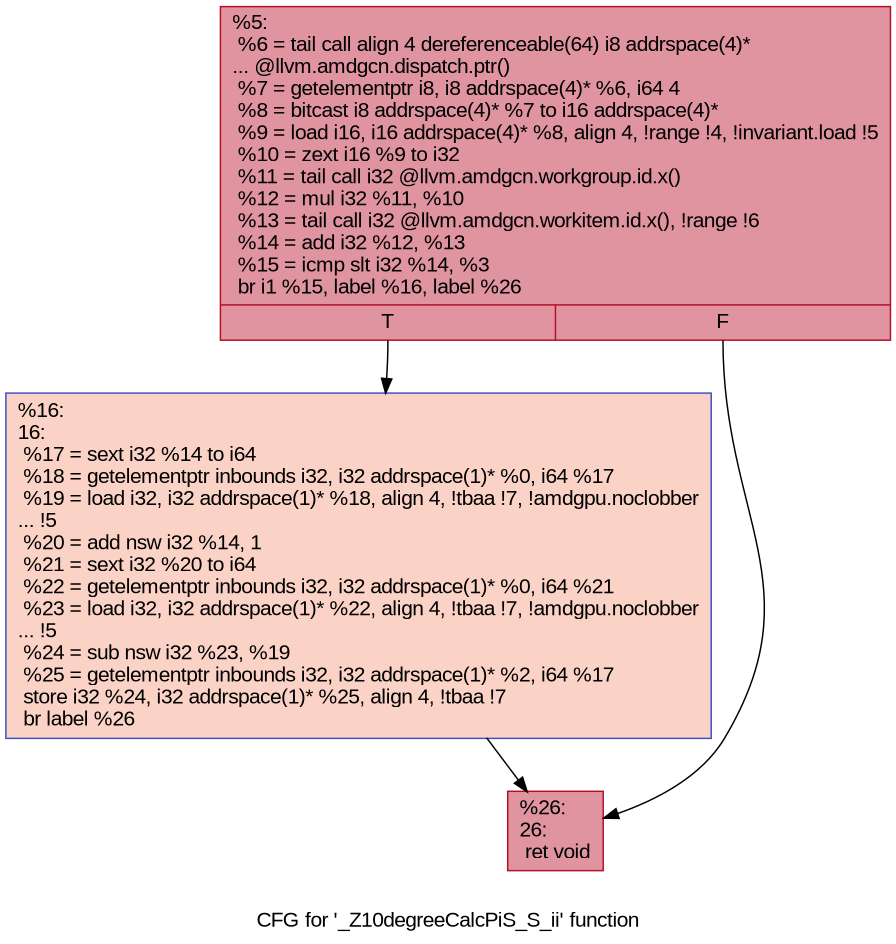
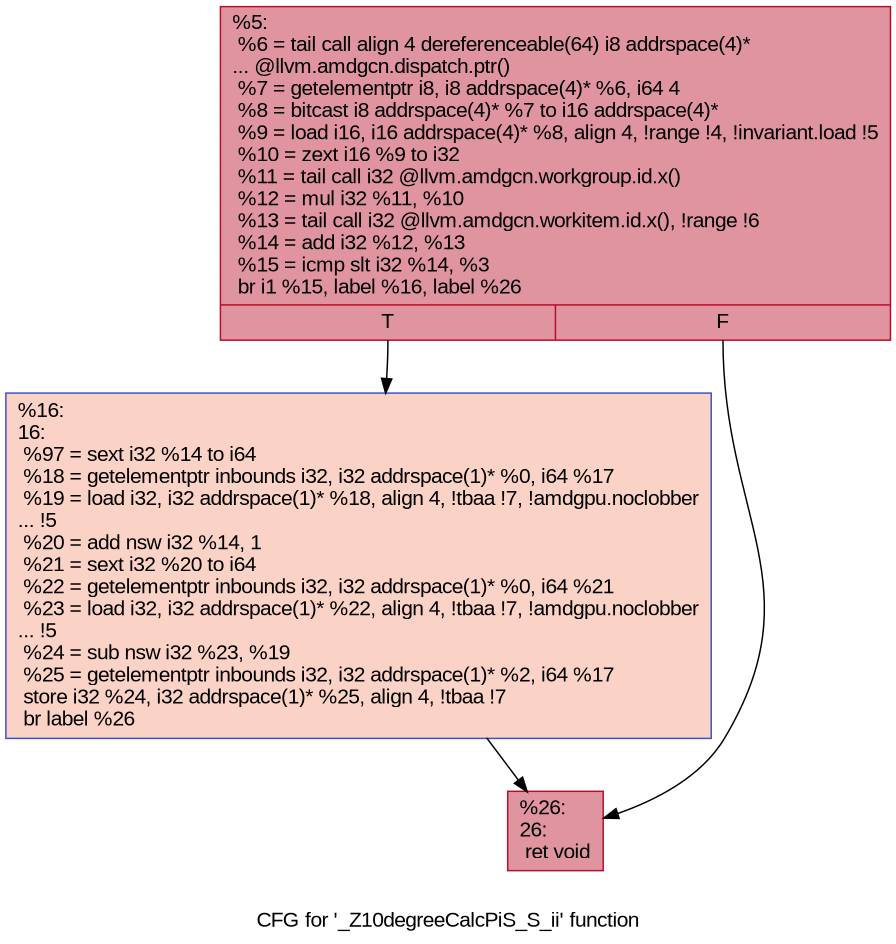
node "%16:": text "%17 = sext i32 %14 to i64" -> "%97 = sext i32 %14 to i64"
